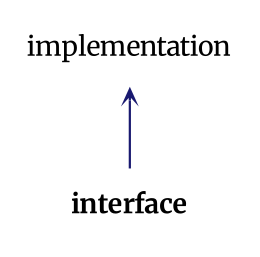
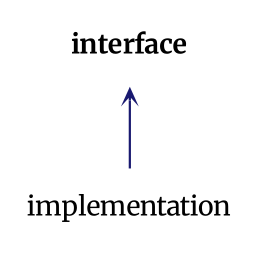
edge "interface" -> "implementation": reversed
